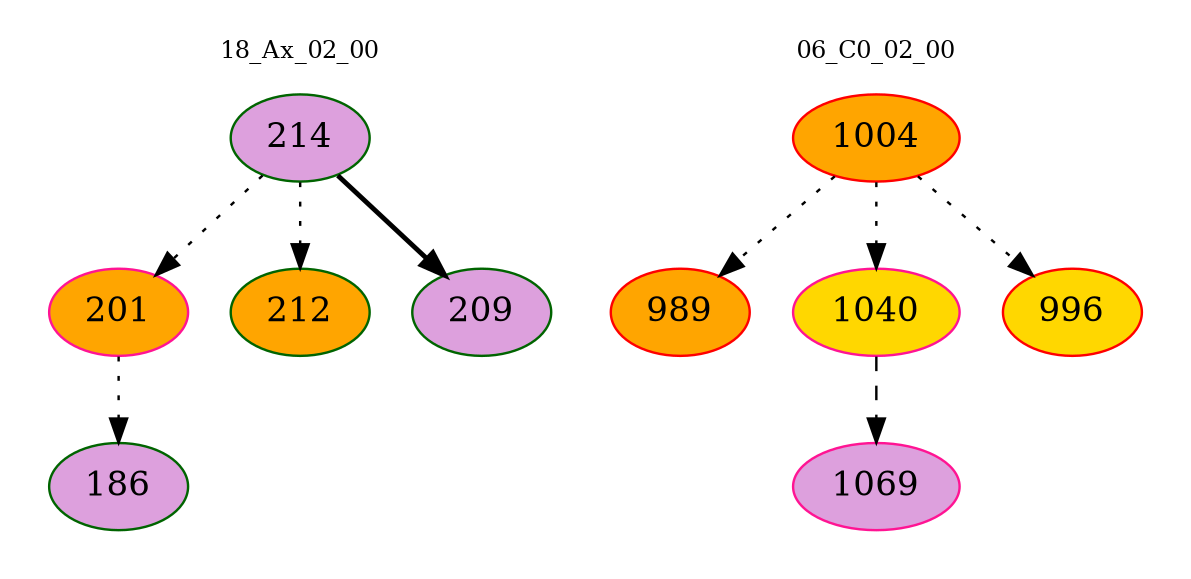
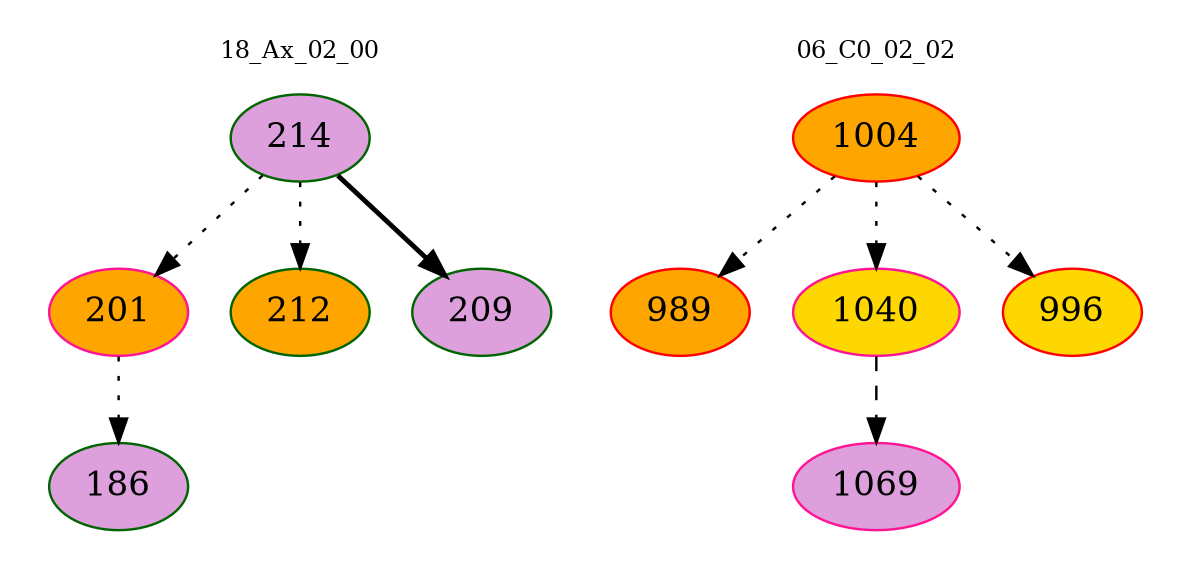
cluster "06_C0_02_00": label "06_C0_02_00" -> "06_C0_02_02"
